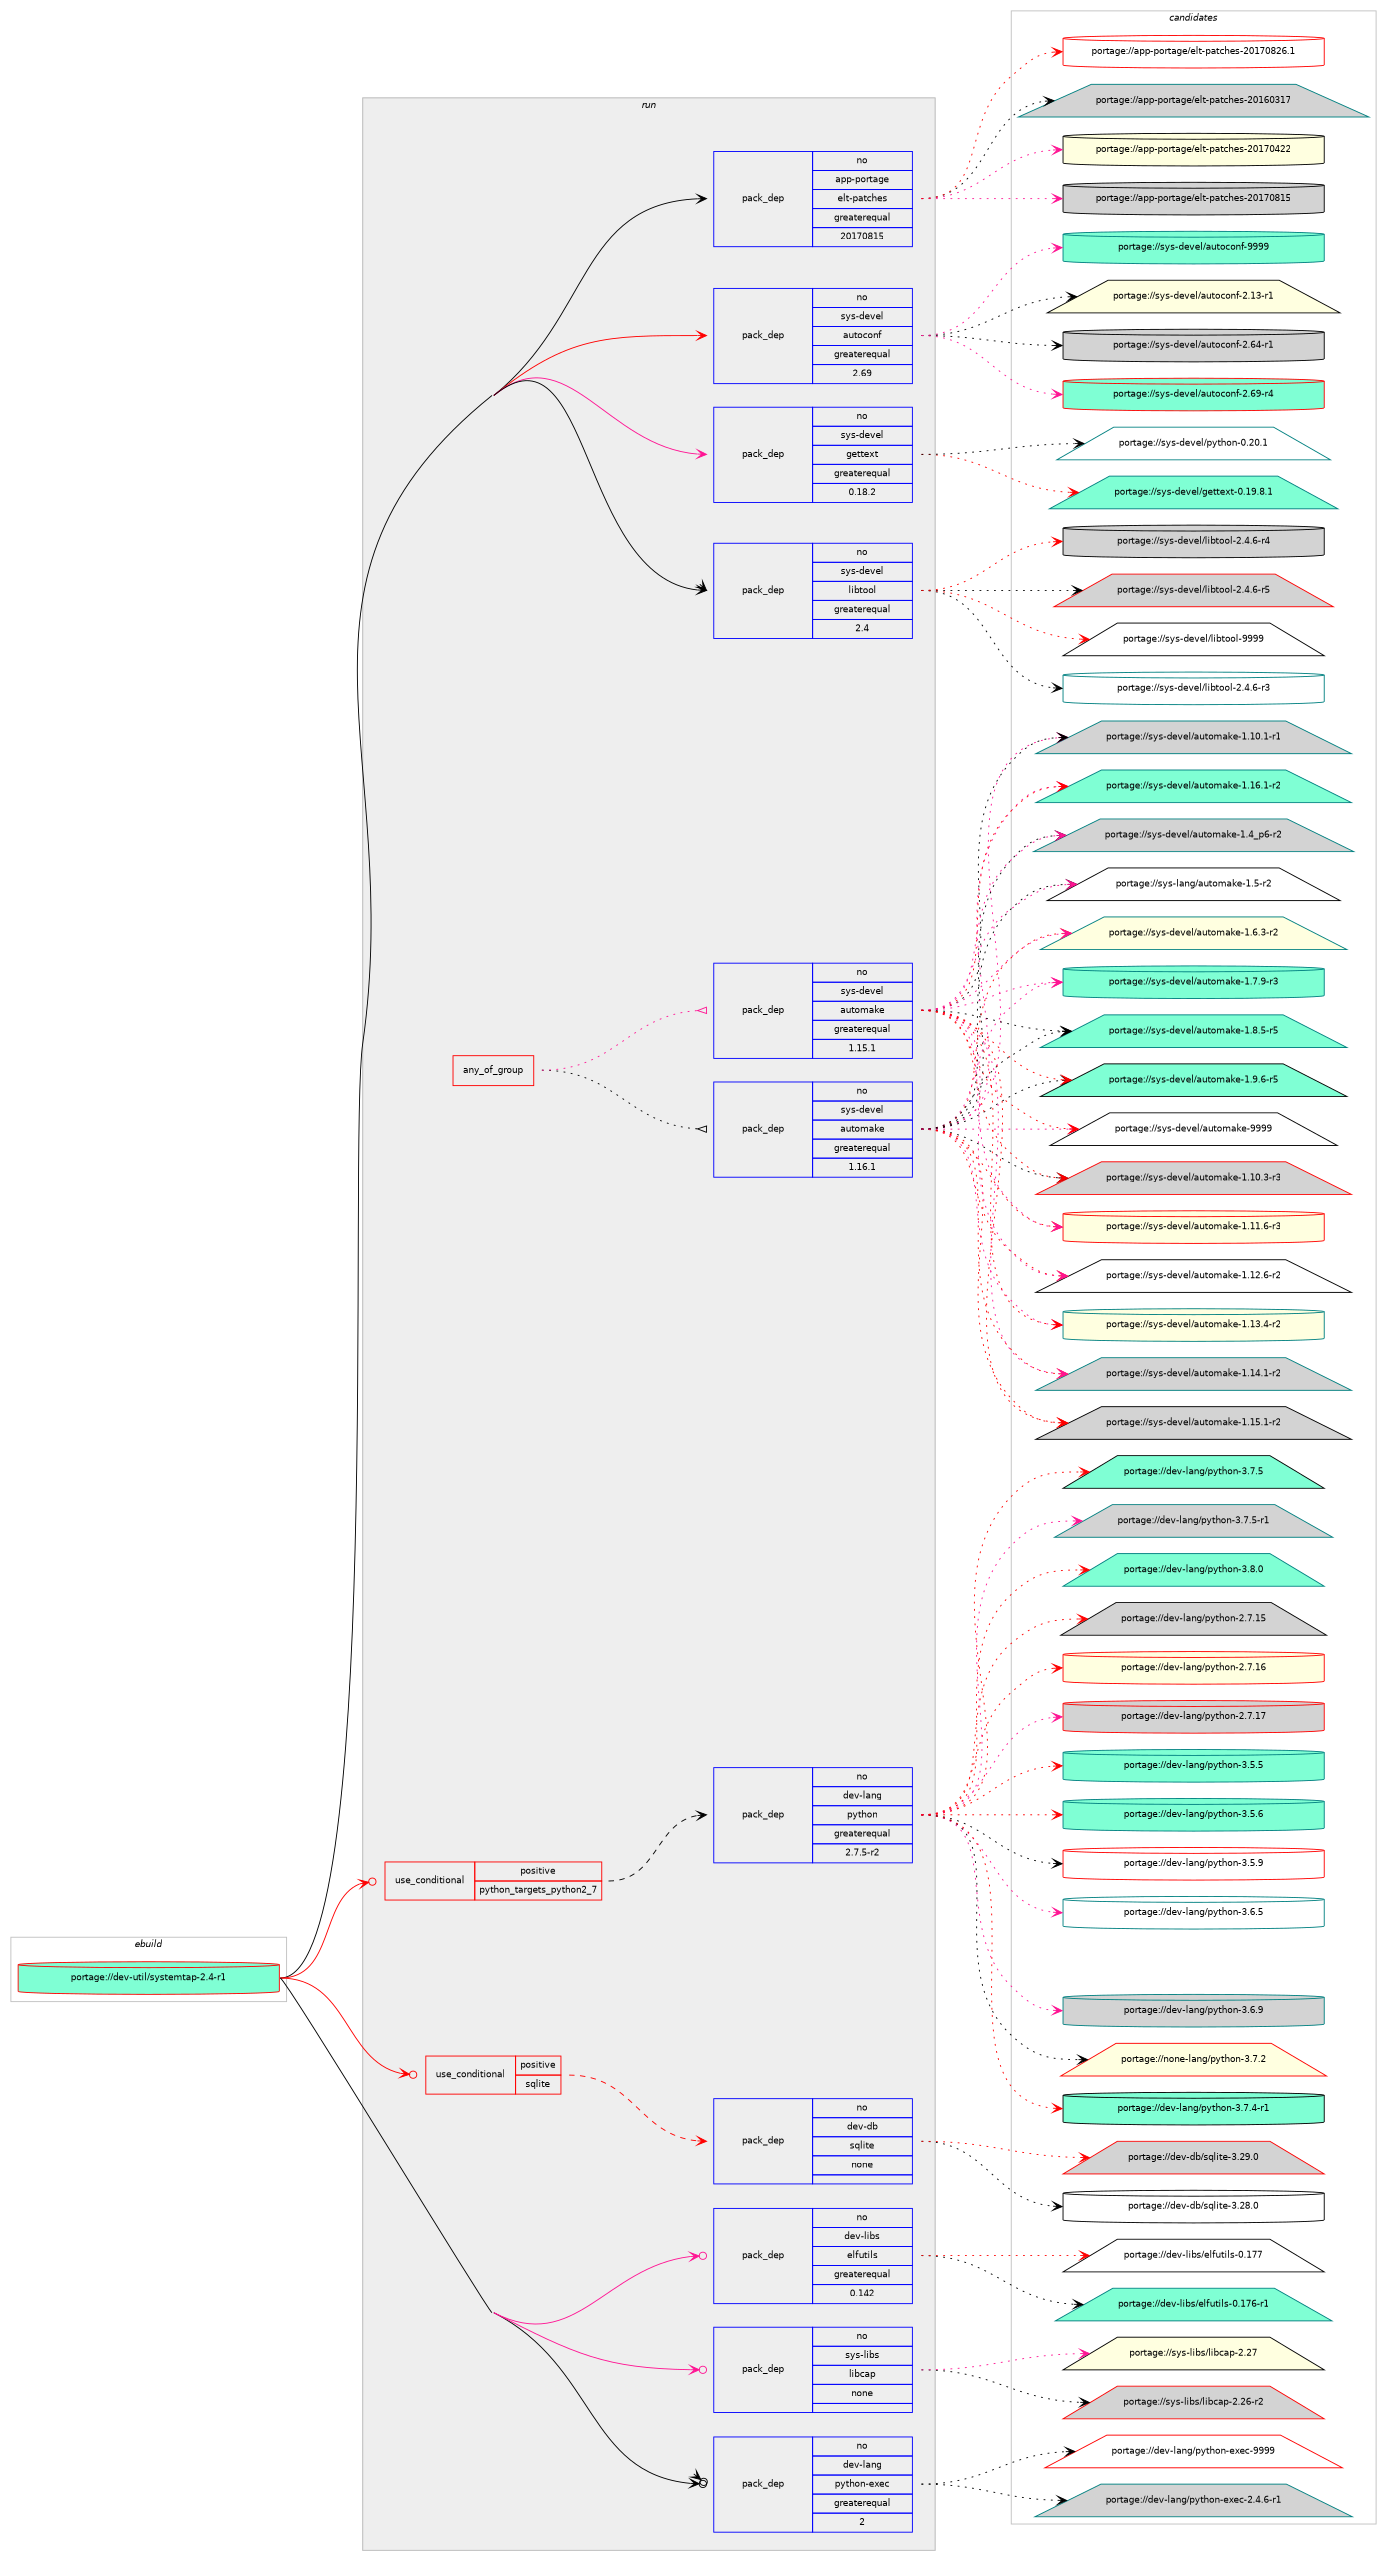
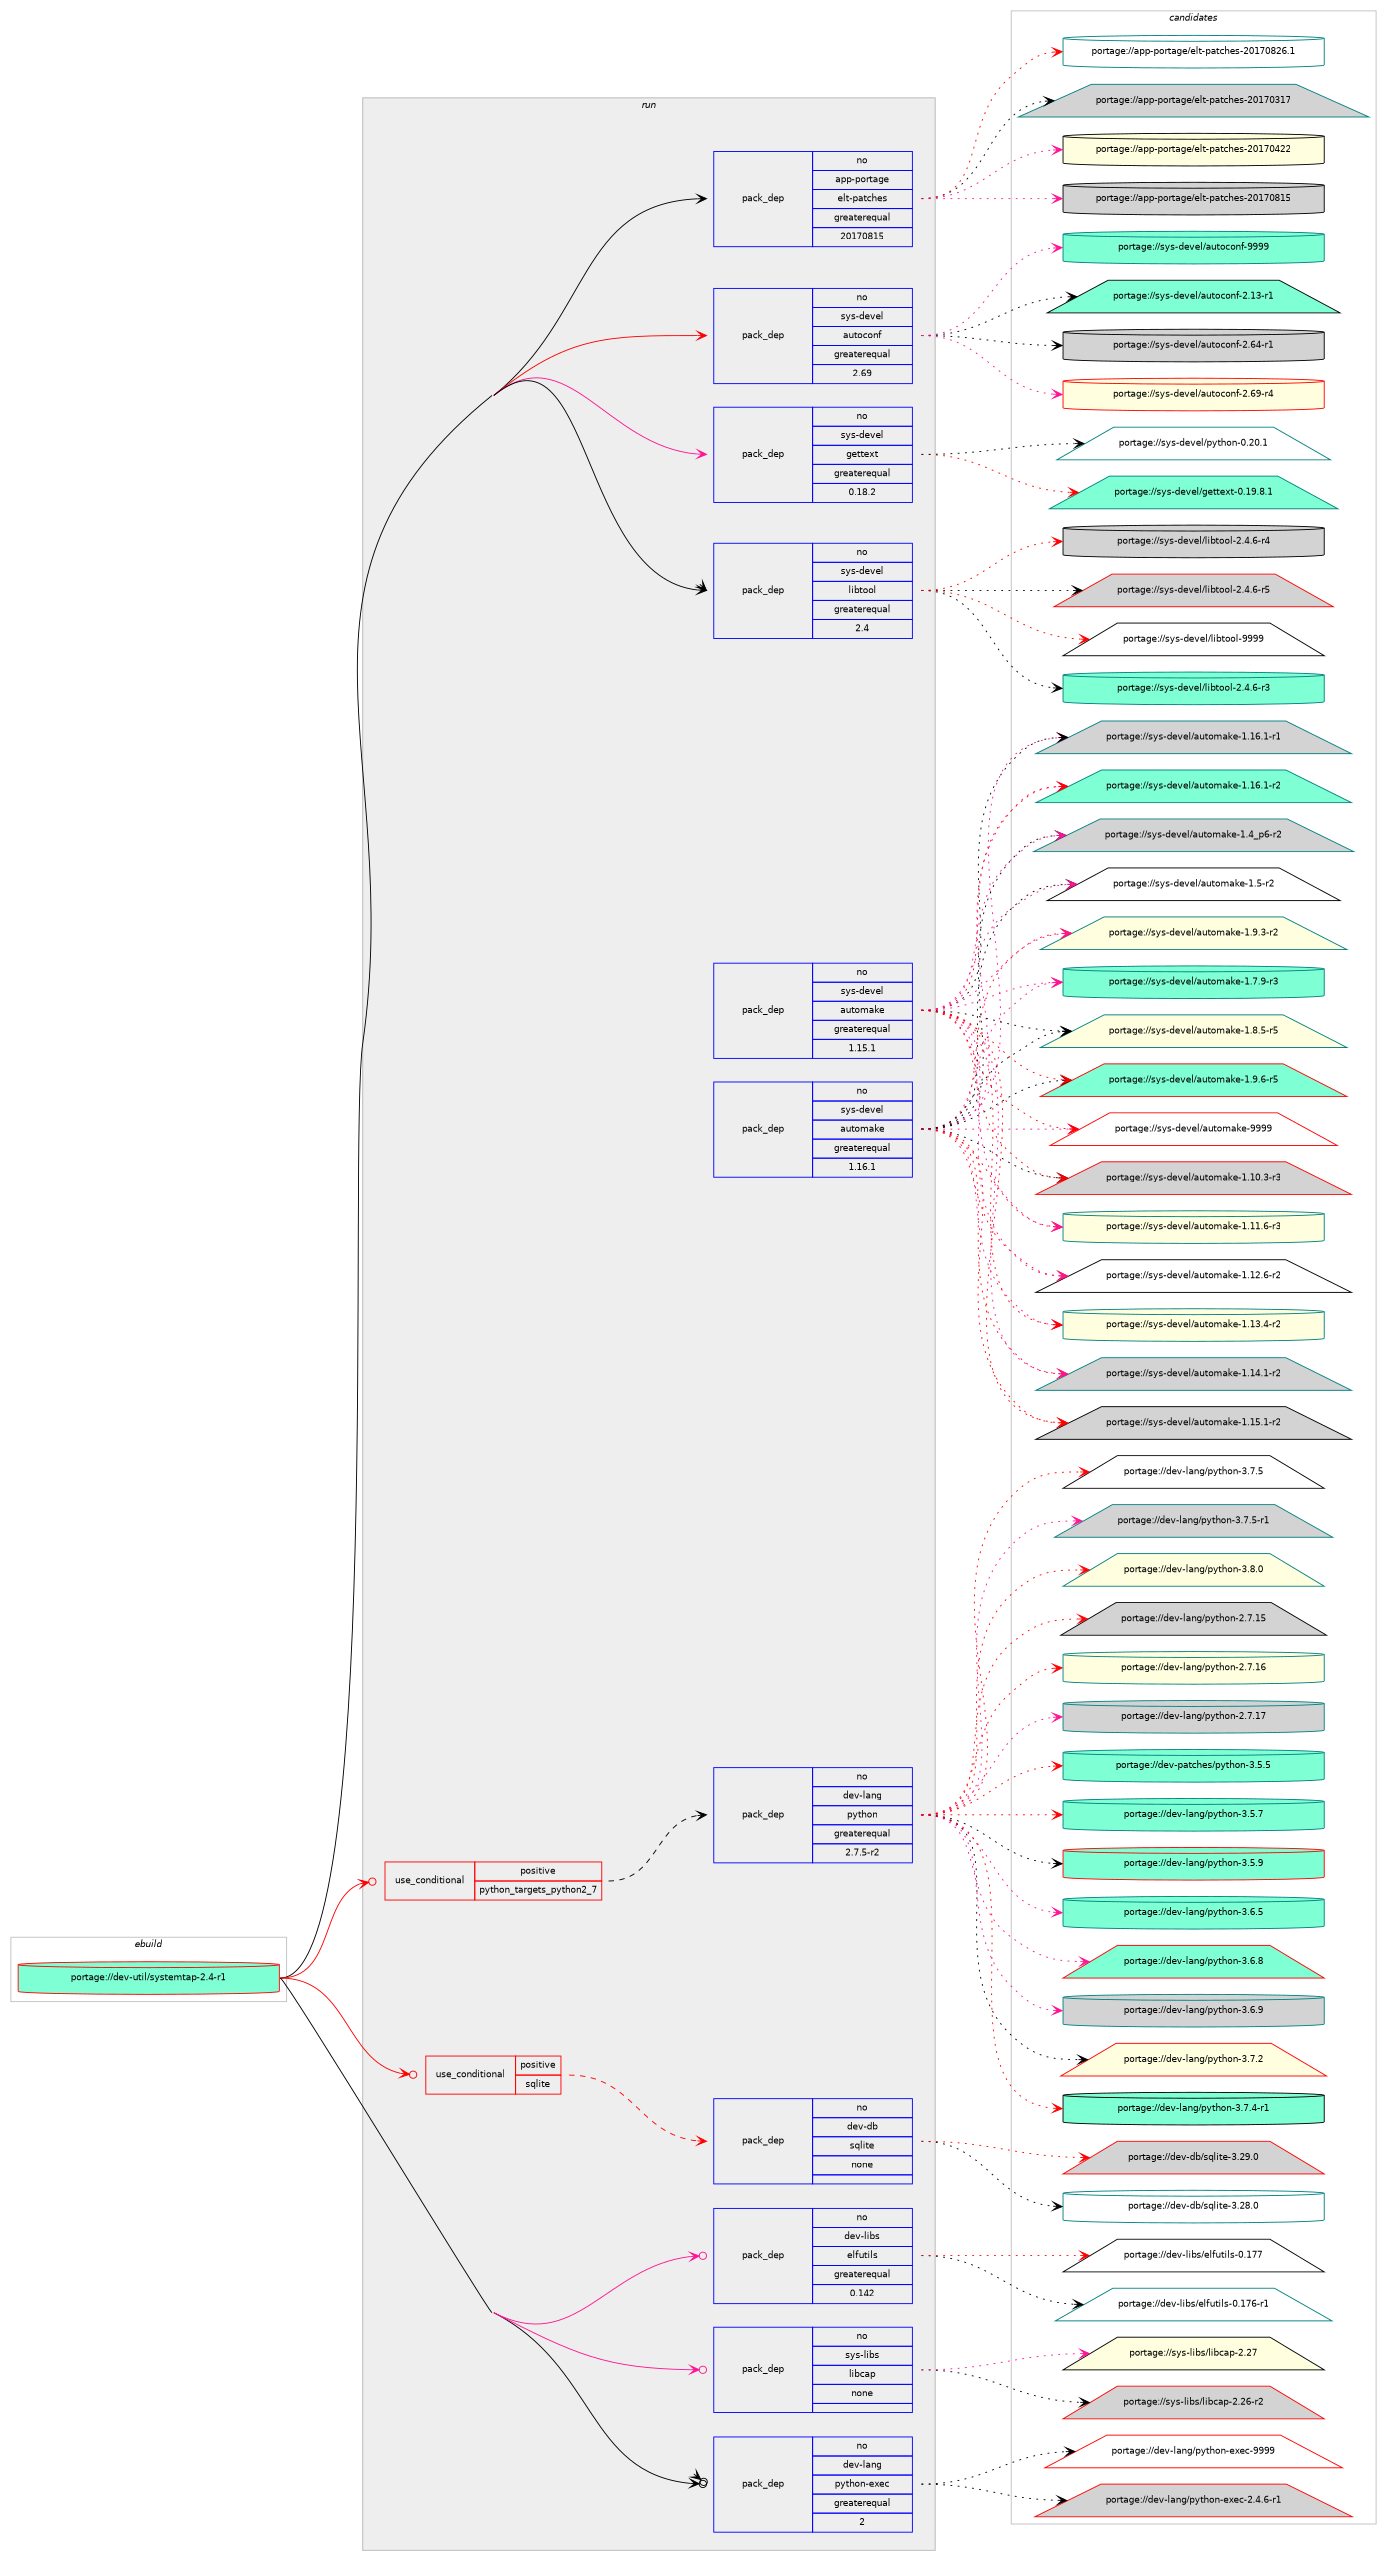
node "portage://app-portage/elt-patches-20170826.1": color red -> teal
node "portage://app-portage/elt-patches-20160317": label "portage://app-portage/elt-patches-20160317" -> "portage://app-portage/elt-patches-20170317"
node "portage://sys-devel/autoconf-2.13-r1": fillcolor lightyellow -> aquamarine
node "portage://sys-devel/autoconf-2.69-r4": fillcolor aquamarine -> lightyellow
node "portage://sys-devel/libtool-2.4.6-r3": fillcolor white -> aquamarine
node "portage://sys-devel/automake-1.10.1-r1": label "portage://sys-devel/automake-1.10.1-r1" -> "portage://sys-devel/automake-1.16.1-r1"
node "portage://sys-lang/automake-1.5-r2": label "portage://sys-lang/automake-1.5-r2" -> "portage://sys-devel/automake-1.5-r2"
node "portage://sys-devel/automake-1.6.3-r2": label "portage://sys-devel/automake-1.6.3-r2" -> "portage://sys-devel/automake-1.9.3-r2"
node "portage://sys-devel/automake-1.8.5-r5": fillcolor aquamarine -> lightyellow
node "any_of_group": removed
node "portage://sys-devel/automake-1.9.6-r5": color black -> red
node "portage://sys-devel/automake-9999": color black -> red
node "portage://sys-devel/automake-1.11.6-r3": color red -> teal
node "portage://dev-lang/python-3.7.5": fillcolor aquamarine -> white
node "portage://dev-lang/python-3.8.0": fillcolor aquamarine -> lightyellow
node "portage://dev-lang/python-2.7.16": color red -> teal
node "portage://dev-lang/python-2.7.17": color red -> teal
node "portage://dev-lang/python-3.5.5": label "portage://dev-lang/python-3.5.5" -> "portage://dev-patches/python-3.5.5"
node "portage://dev-lang/python-3.5.6": label "portage://dev-lang/python-3.5.6" -> "portage://dev-lang/python-3.5.7"
node "portage://dev-lang/python-3.5.9": fillcolor white -> aquamarine
node "portage://dev-lang/python-3.6.5": fillcolor white -> aquamarine
node "portage://dev-lang/python-3.6.8": added
node "portage://none-lang/python-3.7.2": label "portage://none-lang/python-3.7.2" -> "portage://dev-lang/python-3.7.2"
node "portage://dev-db/sqlite-3.28.0": color black -> teal
node "portage://dev-libs/elfutils-0.176-r1": fillcolor aquamarine -> white
node "portage://dev-lang/python-exec-2.4.6-r1": color teal -> red
